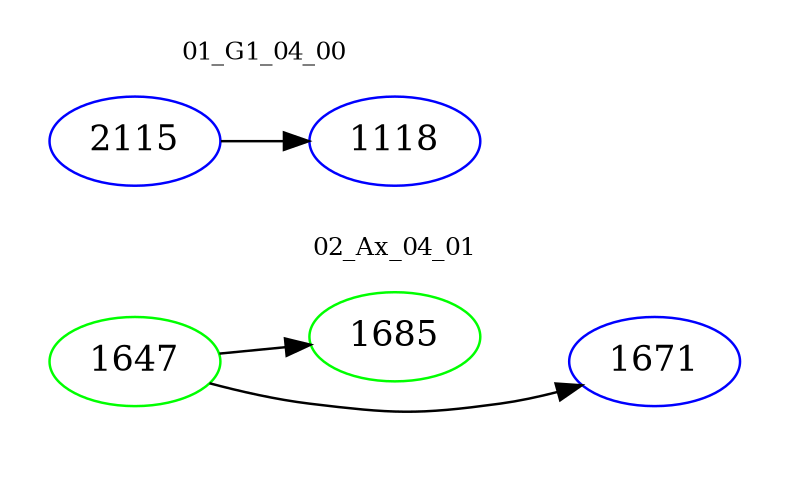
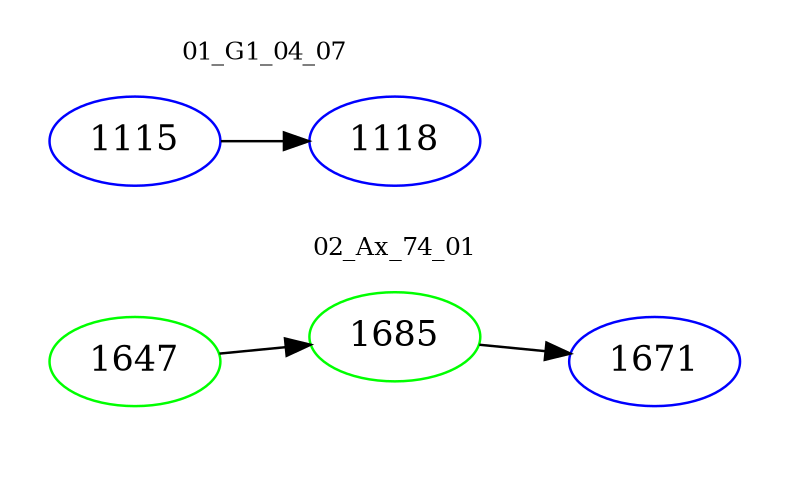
cluster "01_G1_04_00": label "01_G1_04_00" -> "01_G1_04_07"
node "2115": label "2115" -> "1115"
cluster "02_Ax_04_01": label "02_Ax_04_01" -> "02_Ax_74_01"
edge "1647" -> "1671": now "1685" -> "1671"
